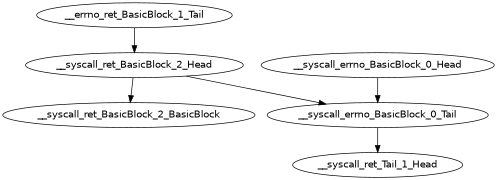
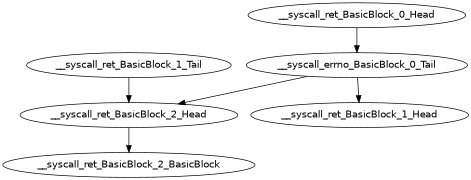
node "__errno_ret_BasicBlock_1_Tail": label "__errno_ret_BasicBlock_1_Tail" -> "__syscall_ret_BasicBlock_1_Tail"
node "__syscall_errno_BasicBlock_0_Head": label "__syscall_errno_BasicBlock_0_Head" -> "__syscall_ret_BasicBlock_0_Head"
edge "__syscall_ret_BasicBlock_2_Head" -> "__syscall_errno_BasicBlock_0_Tail": reversed
node "__syscall_ret_Tail_1_Head": label "__syscall_ret_Tail_1_Head" -> "__syscall_ret_BasicBlock_1_Head"
